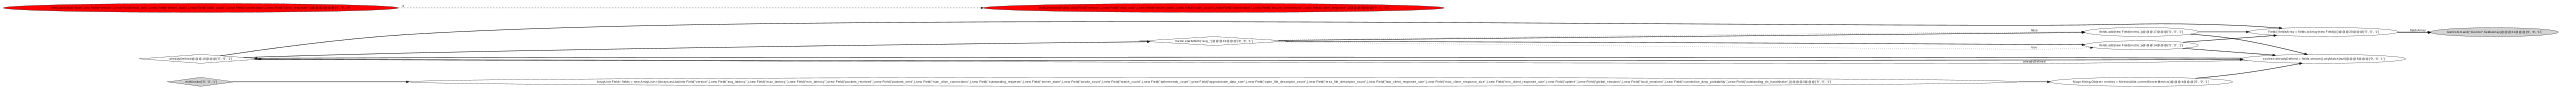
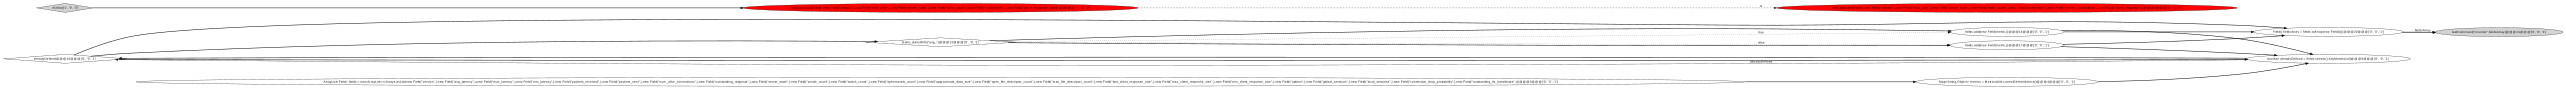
node "testStat['1', '0', '0']": added
node "testMonitor['0', '0', '1']": removed
